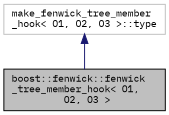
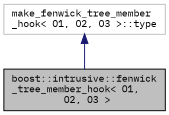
node "boost::fenwick::fenwick _tree_member_hook< O1, O2, O3 >": label "boost::fenwick::fenwick _tree_member_hook< O1, O2, O3 >" -> "boost::intrusive::fenwick _tree_member_hook< O1, O2, O3 >"
